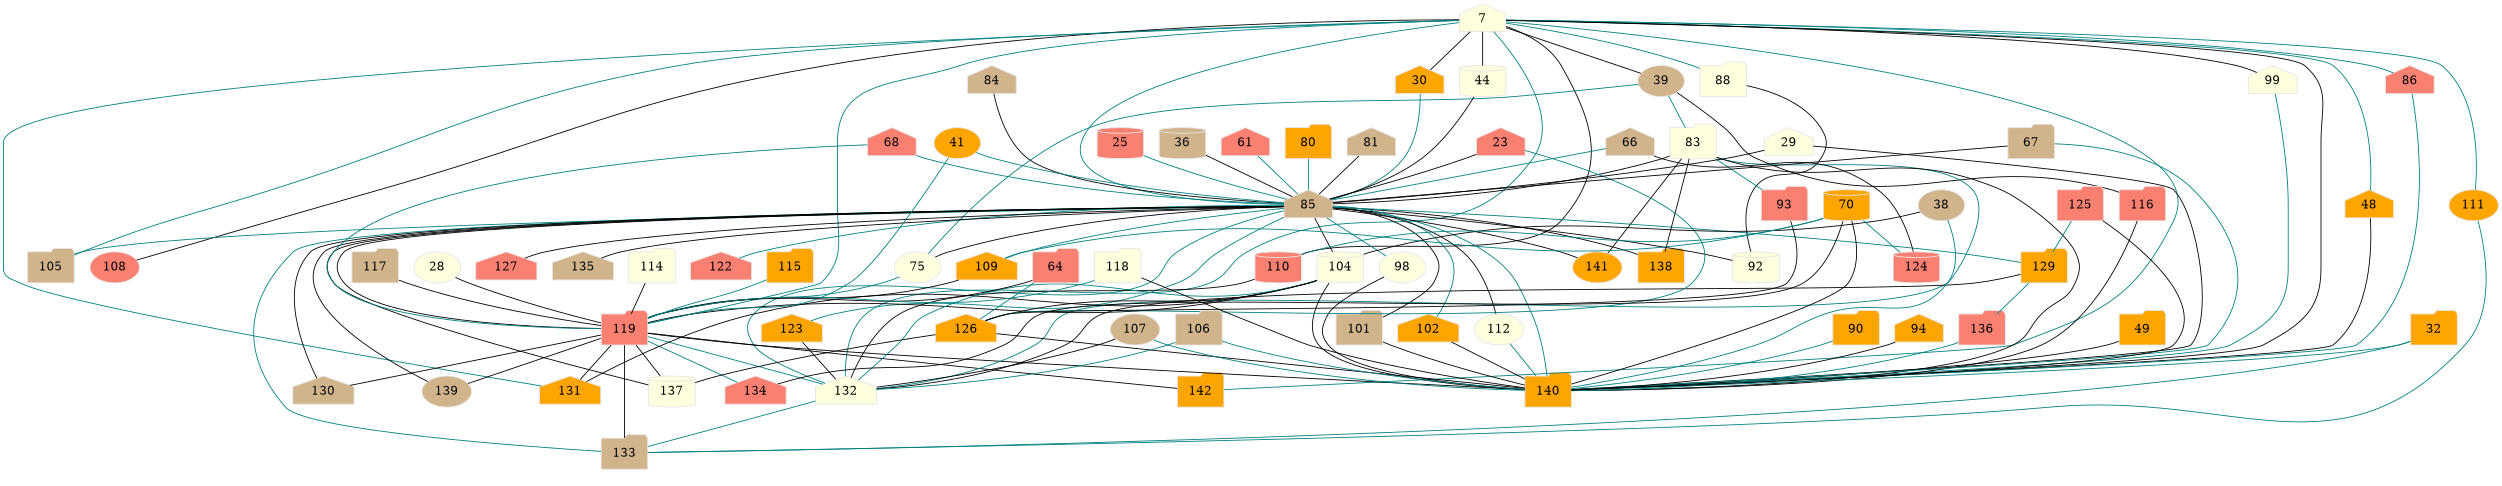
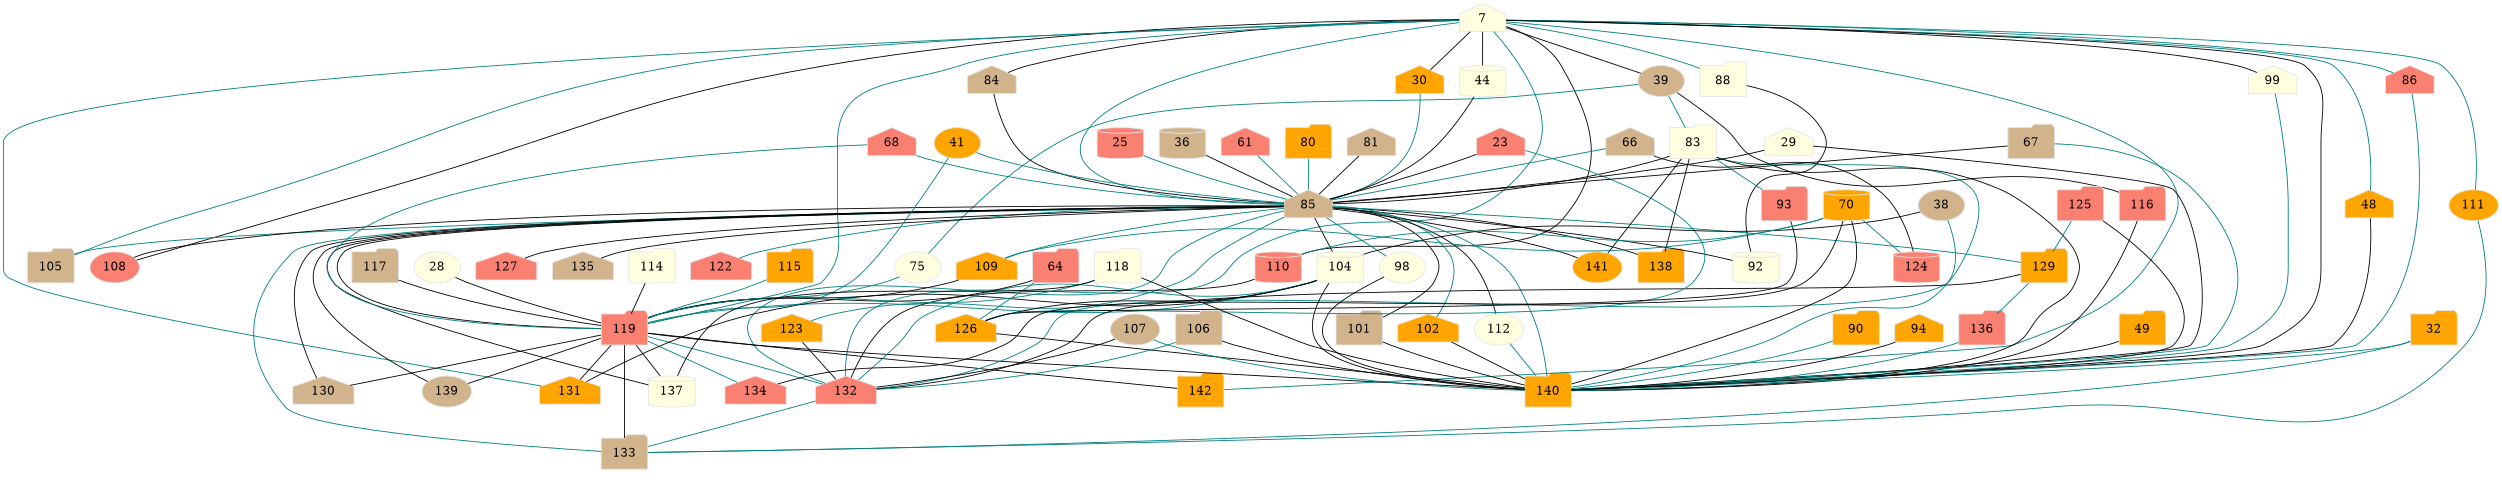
edge "7" -- "84": added
edge "85" -- "75": now "85" -- "108"
edge "104" -- "119": color black -> teal
edge "126" -- "137": now "118" -- "137"
edge "106" -- "140": color teal -> black
node "132": fillcolor lightyellow -> salmon
